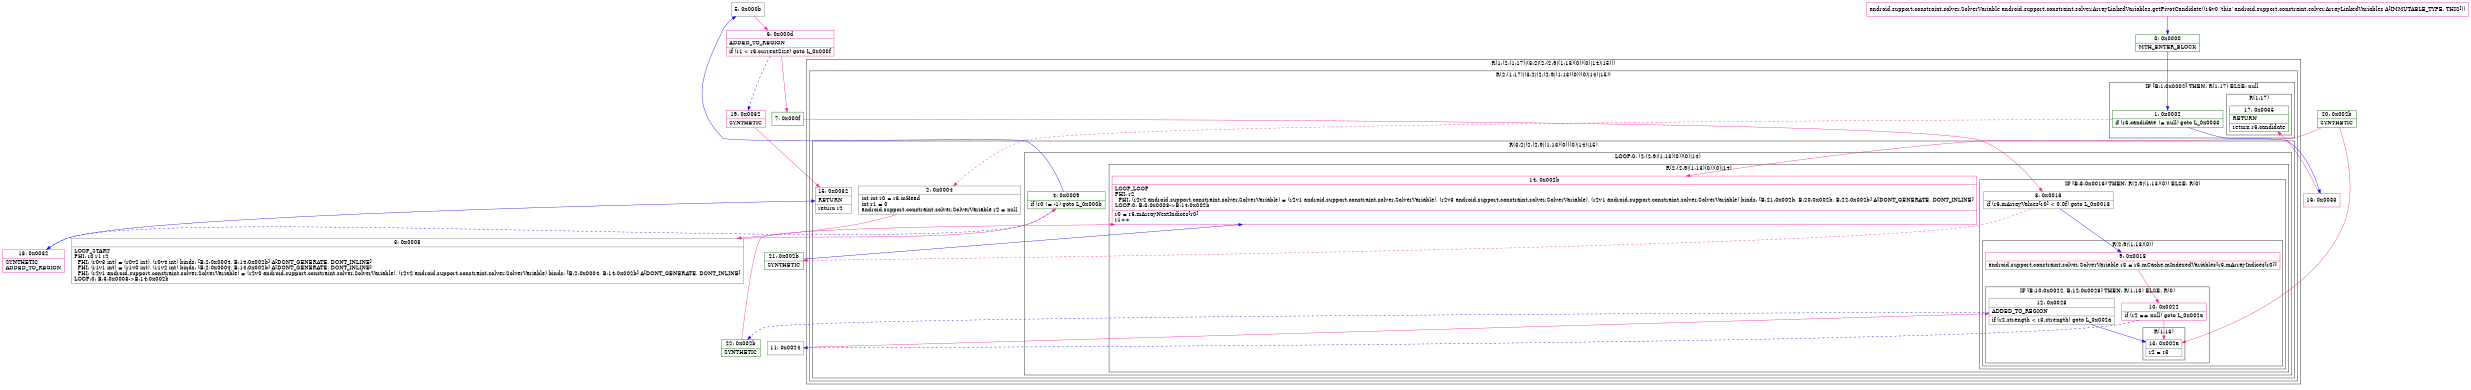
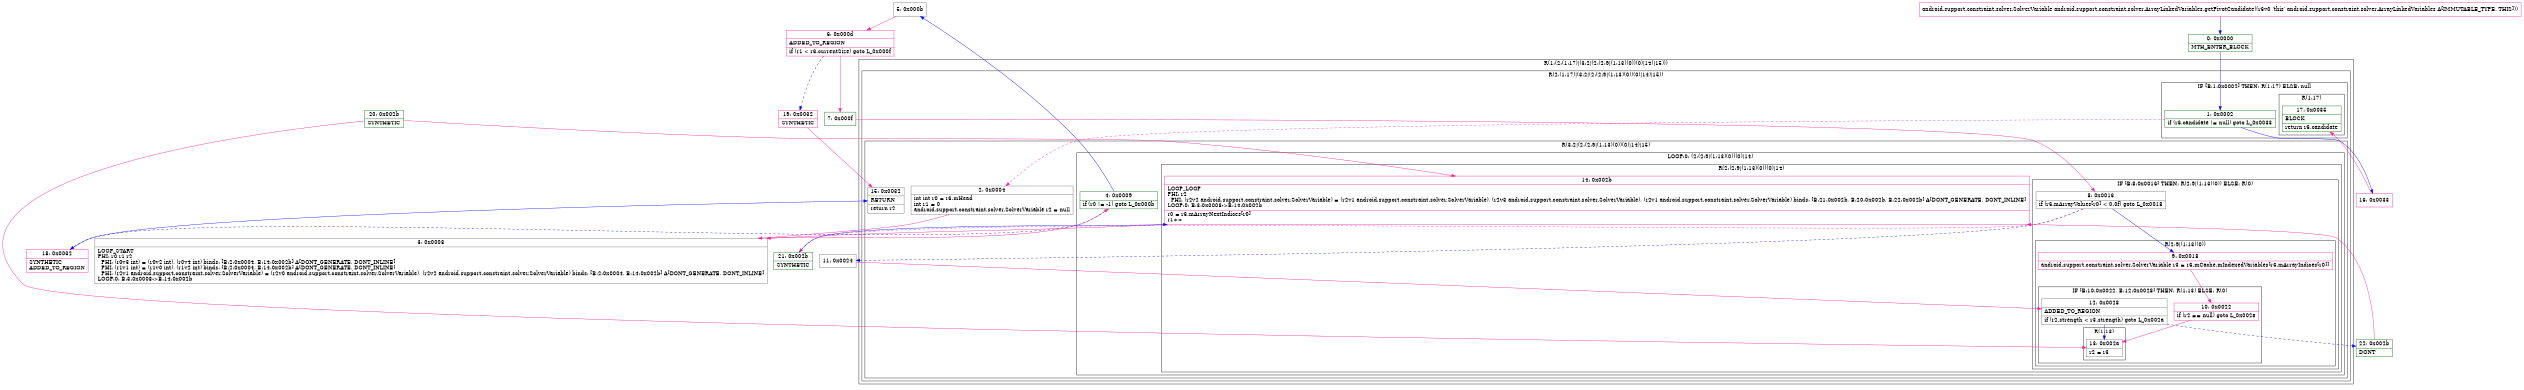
node "17: 0x0035": text "RETURN" -> "BLOCK"
edge "14: 0x002b" -> "3: 0x0008": added
edge "10: 0x0022" -> "11: 0x0024": now "8: 0x0016" -> "11: 0x0024"
node "22: 0x002b": text "SYNTHETIC" -> "DONT"
